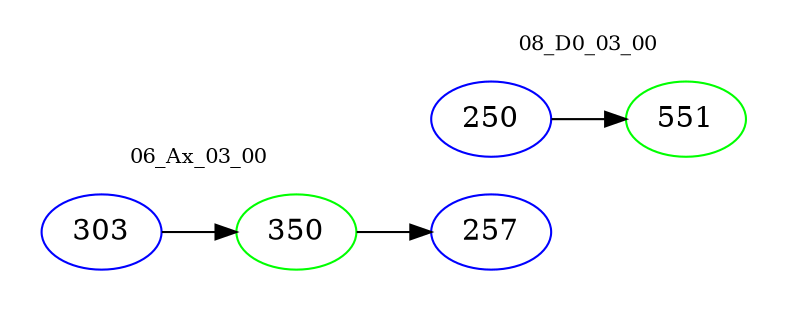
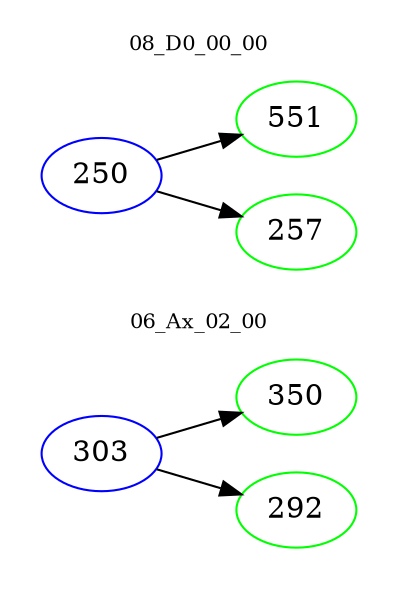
cluster "08_D0_03_00": label "08_D0_03_00" -> "08_D0_00_00"
cluster "06_Ax_03_00": label "06_Ax_03_00" -> "06_Ax_02_00"
edge "350" -> "257": now "250" -> "257"
node "257": color blue -> green
node "292": added
